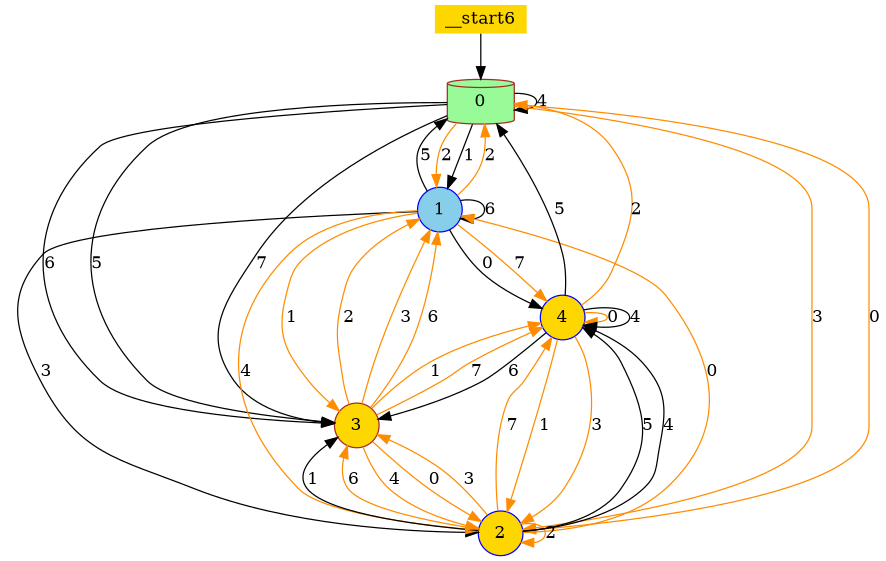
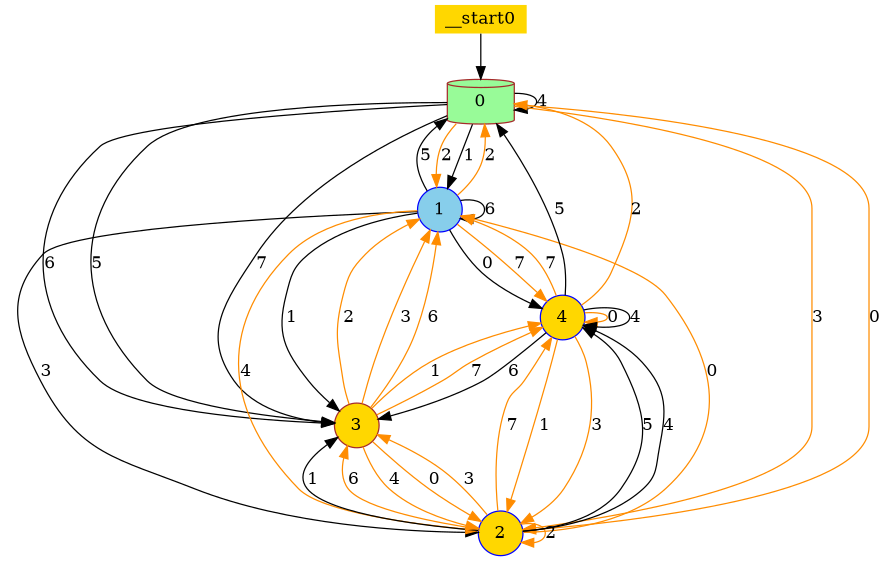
node "__start6": label "__start6" -> "__start0"
edge "4" -> "1": added, label "7"
edge "1" -> "3": color darkorange -> black
